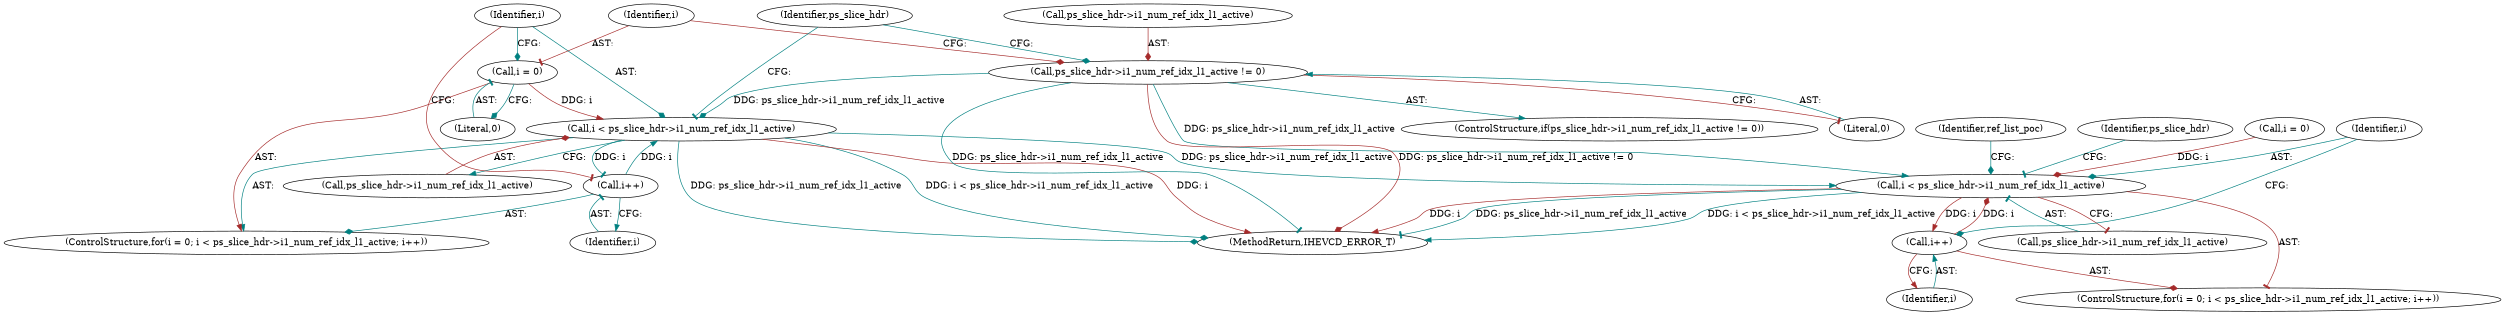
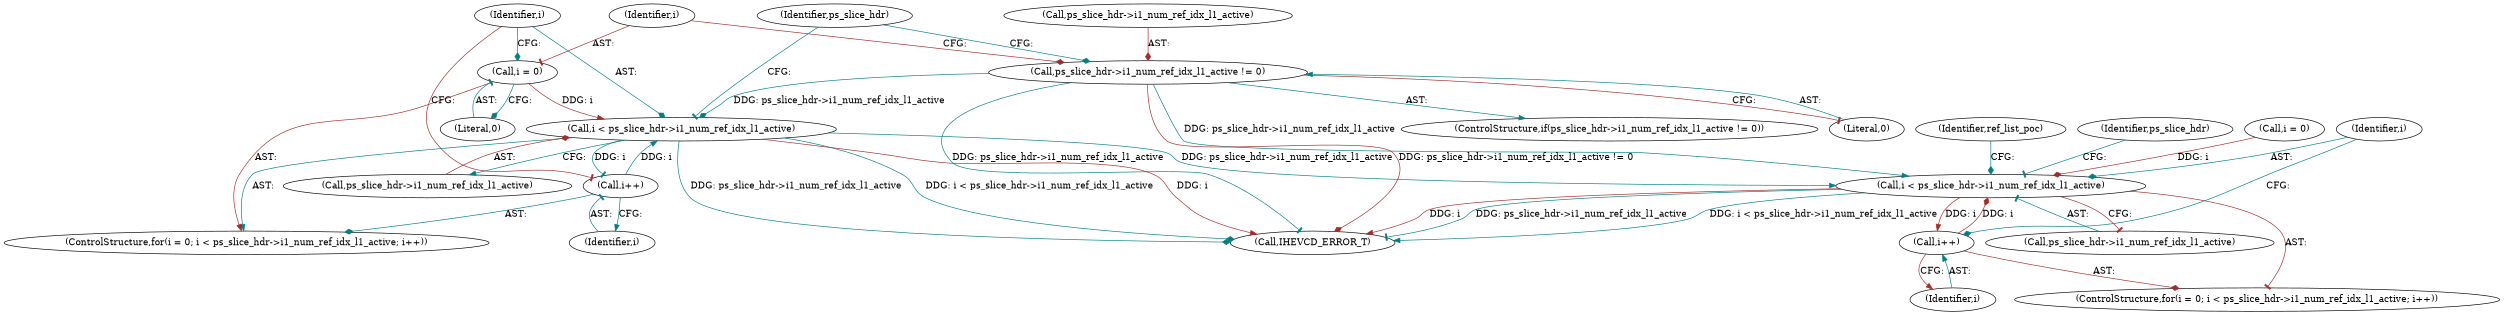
node "(MethodReturn,IHEVCD_ERROR_T)": label "(MethodReturn,IHEVCD_ERROR_T)" -> "(Call,IHEVCD_ERROR_T)"
